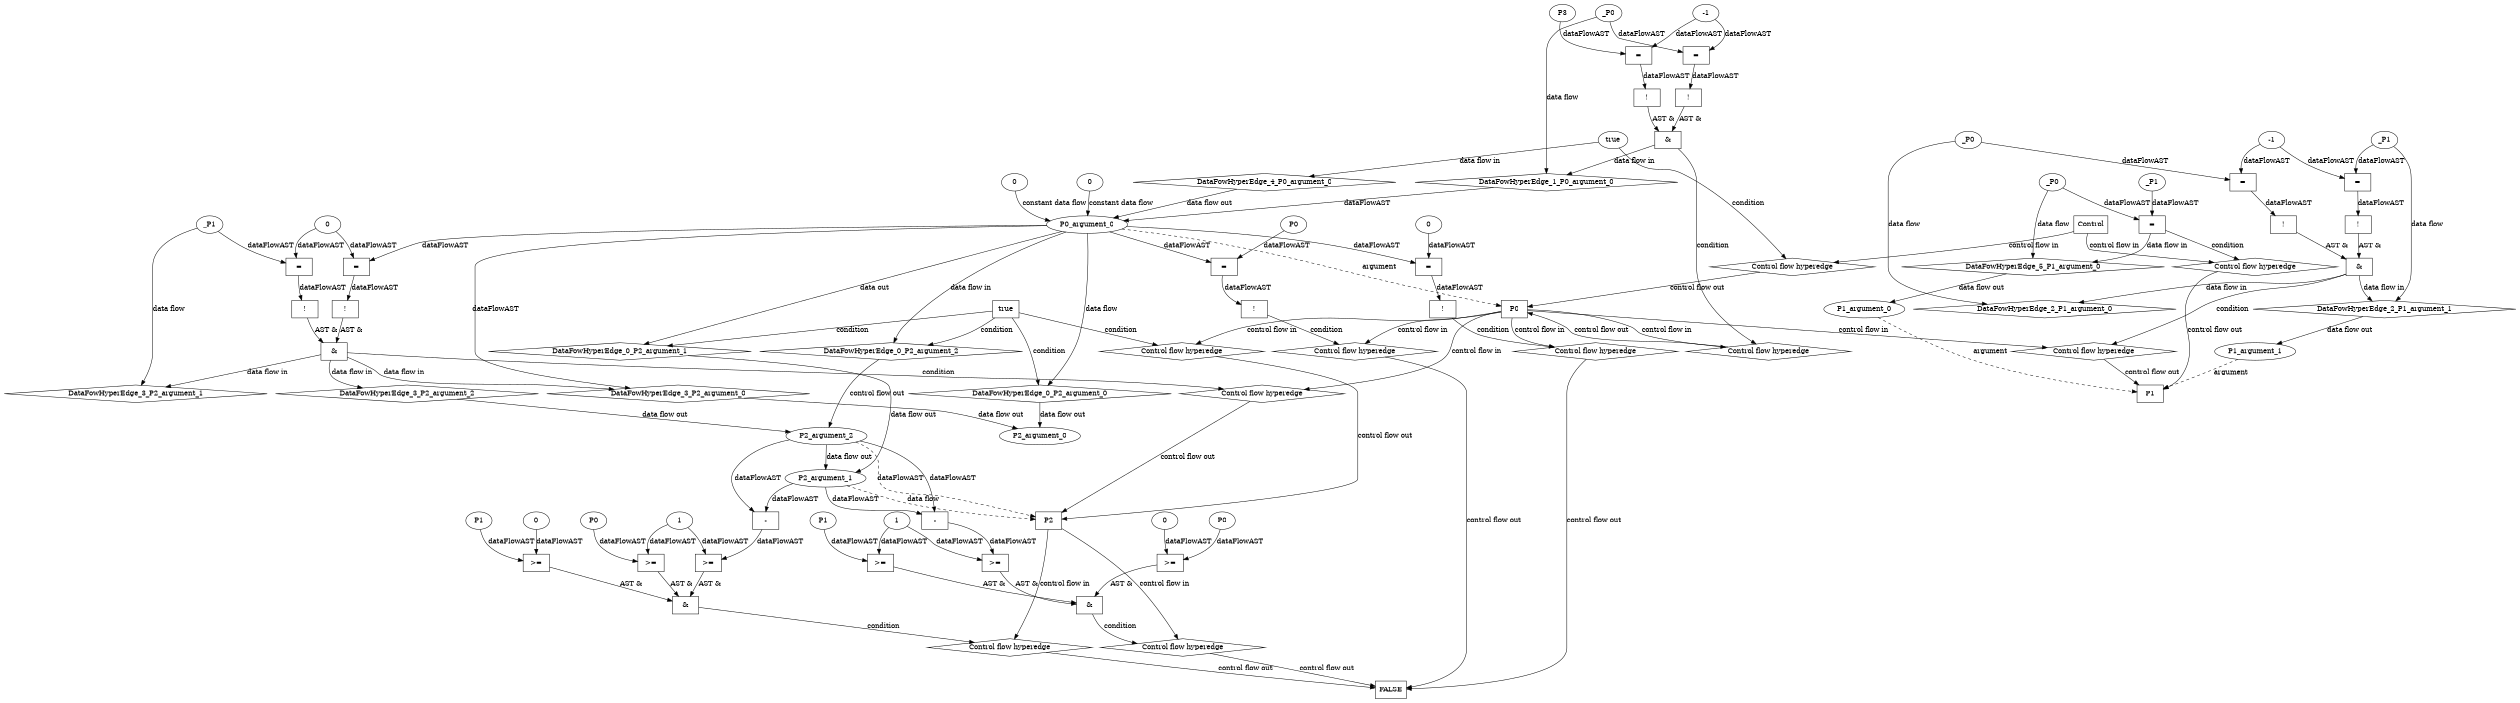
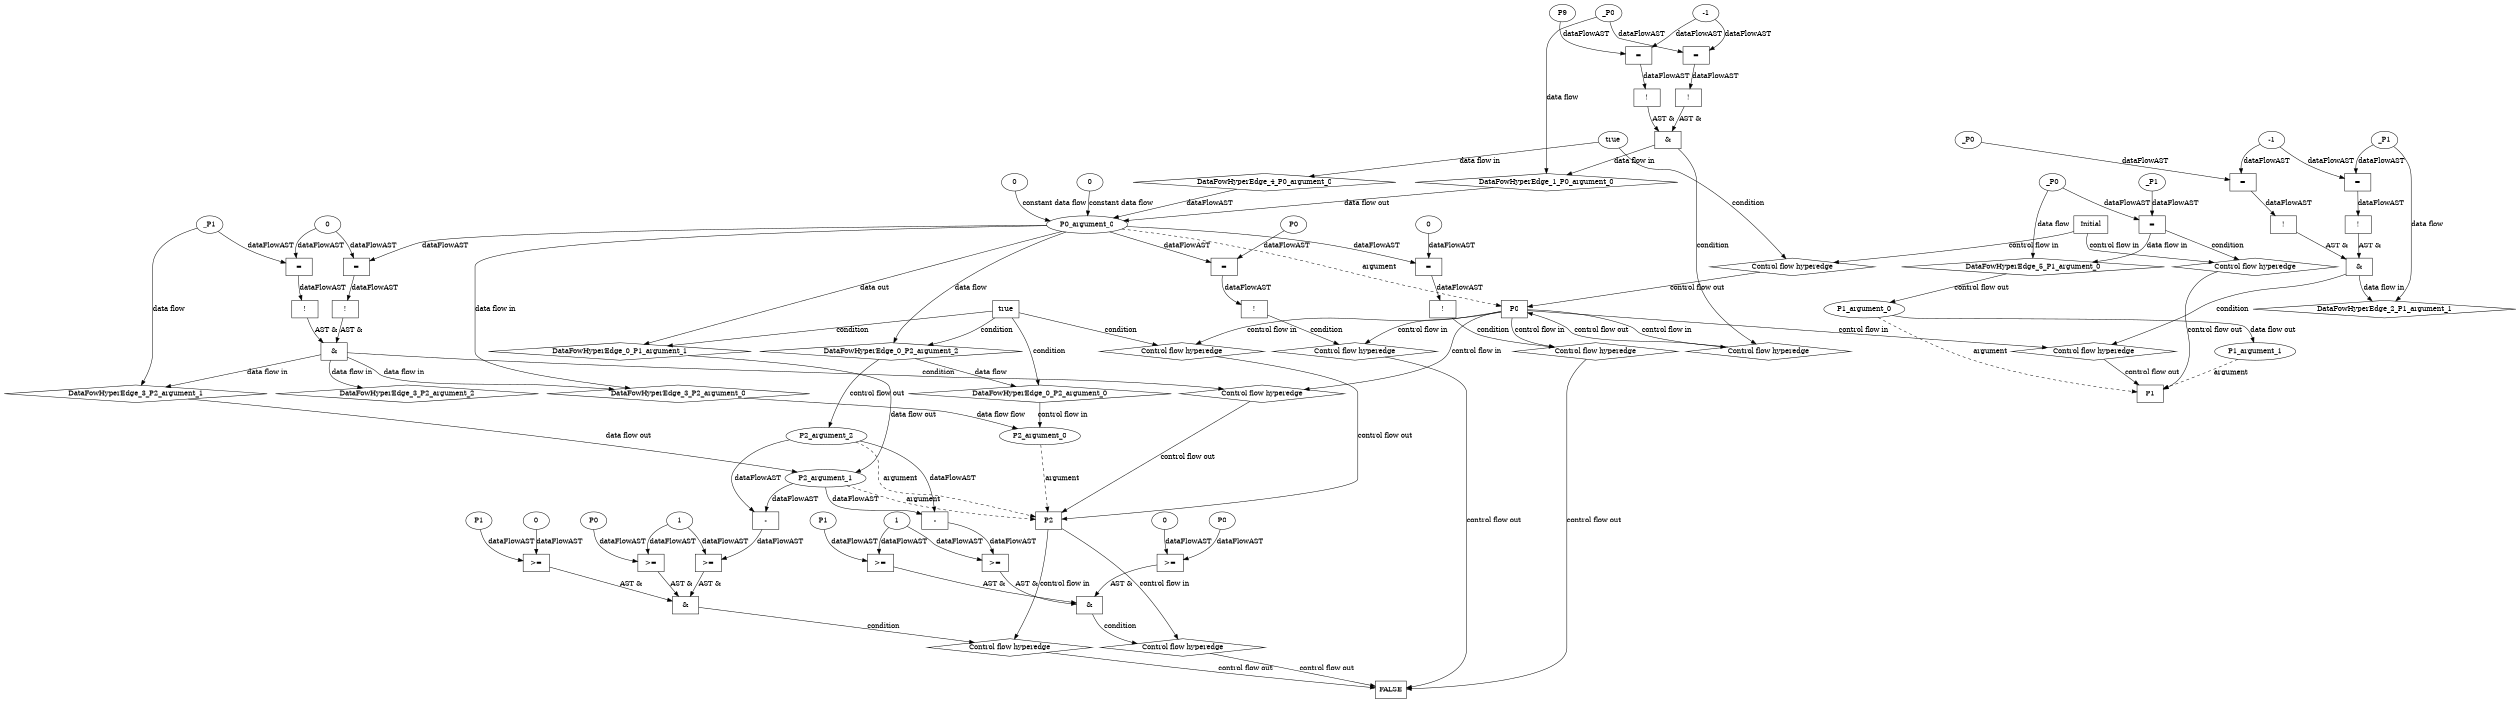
node "P3": label "P3" -> "P9"
edge "DataFowHyperEdge_4_P0_argument_0" -> "P0_argument_0": label "data flow out" -> "dataFlowAST"
edge "DataFowHyperEdge_1_P0_argument_0" -> "P0_argument_0": label "dataFlowAST" -> "data flow out"
node "Control": label "Control" -> "Initial"
edge "P0_argument_0" -> "DataFowHyperEdge_0_P2_argument_2": label "data flow in" -> "data flow"
edge "DataFowHyperEdge_5_P1_argument_0" -> "P1_argument_0": label "data flow out" -> "control flow out"
edge "P0_argument_0" -> "DataFowHyperEdge_3_P2_argument_0": label "dataFlowAST" -> "data flow in"
node "DataFowHyperEdge_2_P1_argument_0": removed
edge "P0_argument_0" -> "DataFowHyperEdge_0_P2_argument_0": now "DataFowHyperEdge_0_P2_argument_2" -> "DataFowHyperEdge_0_P2_argument_0"
edge "DataFowHyperEdge_2_P1_argument_1" -> "P1_argument_1": now "P1_argument_0" -> "P1_argument_1"
node "DataFowHyperEdge_0_P2_argument_1": label "DataFowHyperEdge_0_P2_argument_1" -> "DataFowHyperEdge_0_P1_argument_1"
edge "DataFowHyperEdge_3_P2_argument_2" -> "P2_argument_2": removed, label "data flow out"
edge "DataFowHyperEdge_3_P2_argument_0" -> "P2_argument_0": label "data flow out" -> "data flow flow"
edge "DataFowHyperEdge_0_P2_argument_0" -> "P2_argument_0": label "data flow out" -> "control flow in"
edge "P2_argument_2" -> "P2_argument_1": now "DataFowHyperEdge_3_P2_argument_1" -> "P2_argument_1"
edge "P2_argument_0" -> "P2": added, label "argument"
edge "P2_argument_2" -> "P2": label "dataFlowAST" -> "argument"
edge "P2_argument_1" -> "P2": label "data flow" -> "argument"
